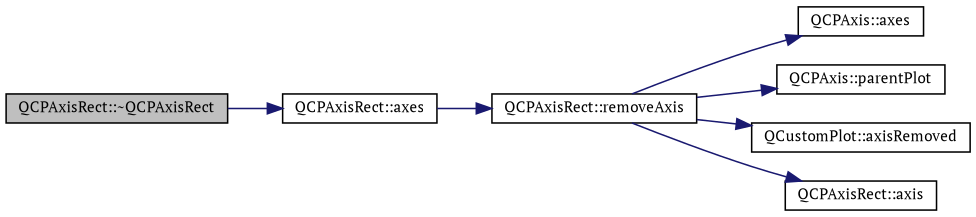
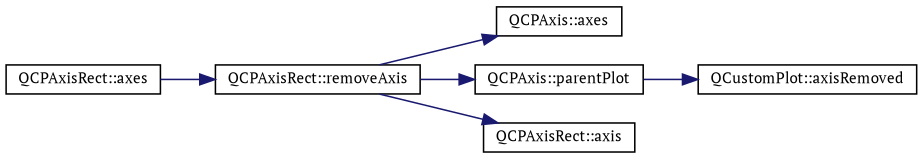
node "QCPAxisRect::~QCPAxisRect": removed
edge "QCPAxisRect::removeAxis" -> "QCustomPlot::axisRemoved": now "QCPAxis::parentPlot" -> "QCustomPlot::axisRemoved"
